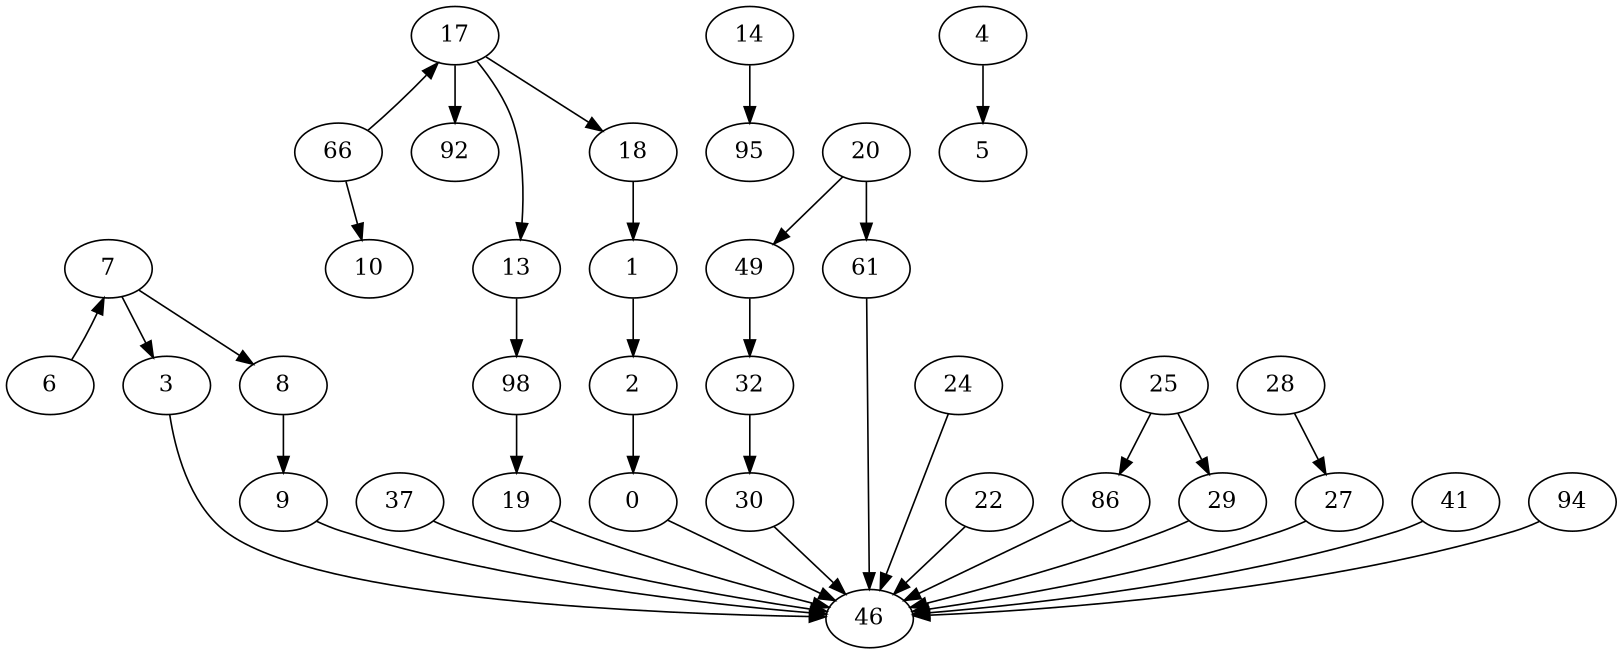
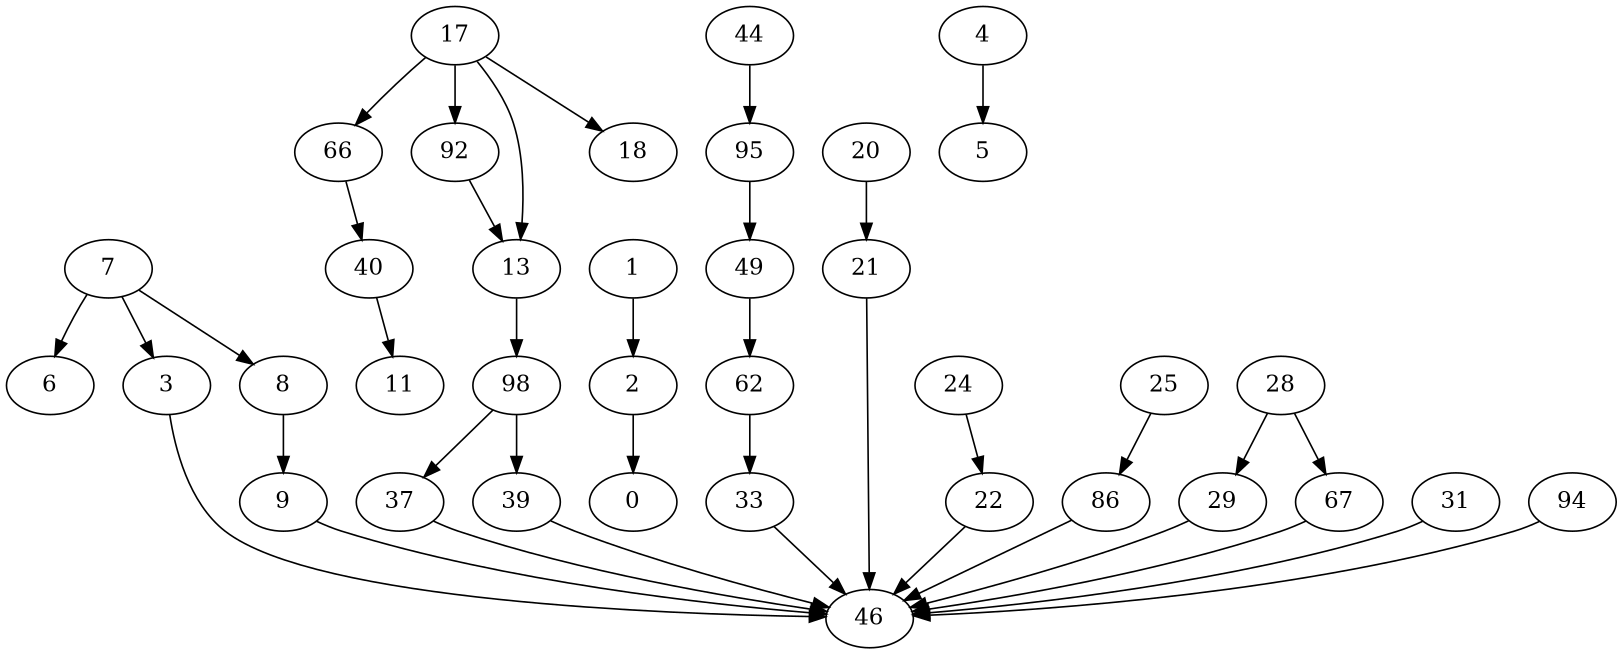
node "14": label "14" -> "44"
edge "66" -> "17": reversed
edge "92" -> "13": added
edge "18" -> "1": removed
edge "20" -> "49": now "95" -> "49"
node "10": label "10" -> "40"
node "61": label "61" -> "21"
edge "6" -> "7": reversed
node "11": added
node "32": label "32" -> "62"
edge "25" -> "29": now "28" -> "29"
edge "98" -> "37": added
edge "24" -> "46": now "24" -> "22"
node "19": label "19" -> "39"
node "30": label "30" -> "33"
node "27": label "27" -> "67"
node "41": label "41" -> "31"
edge "0" -> "46": removed
